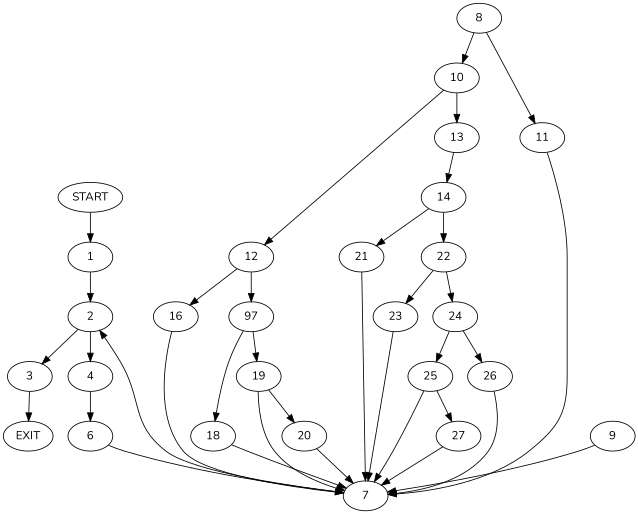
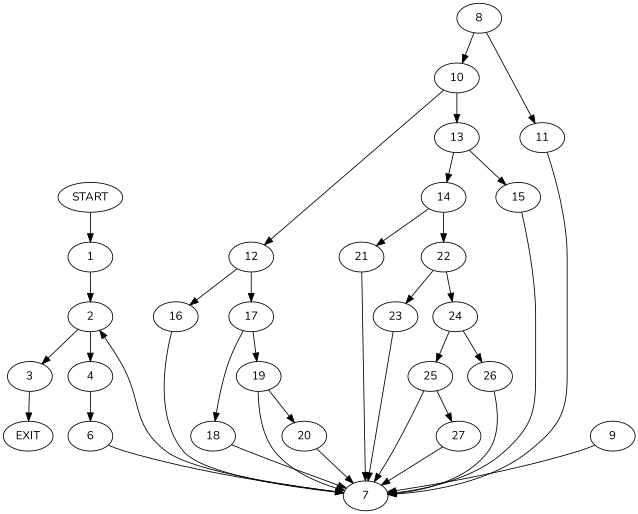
node "15": added
node "97": label "97" -> "17"
